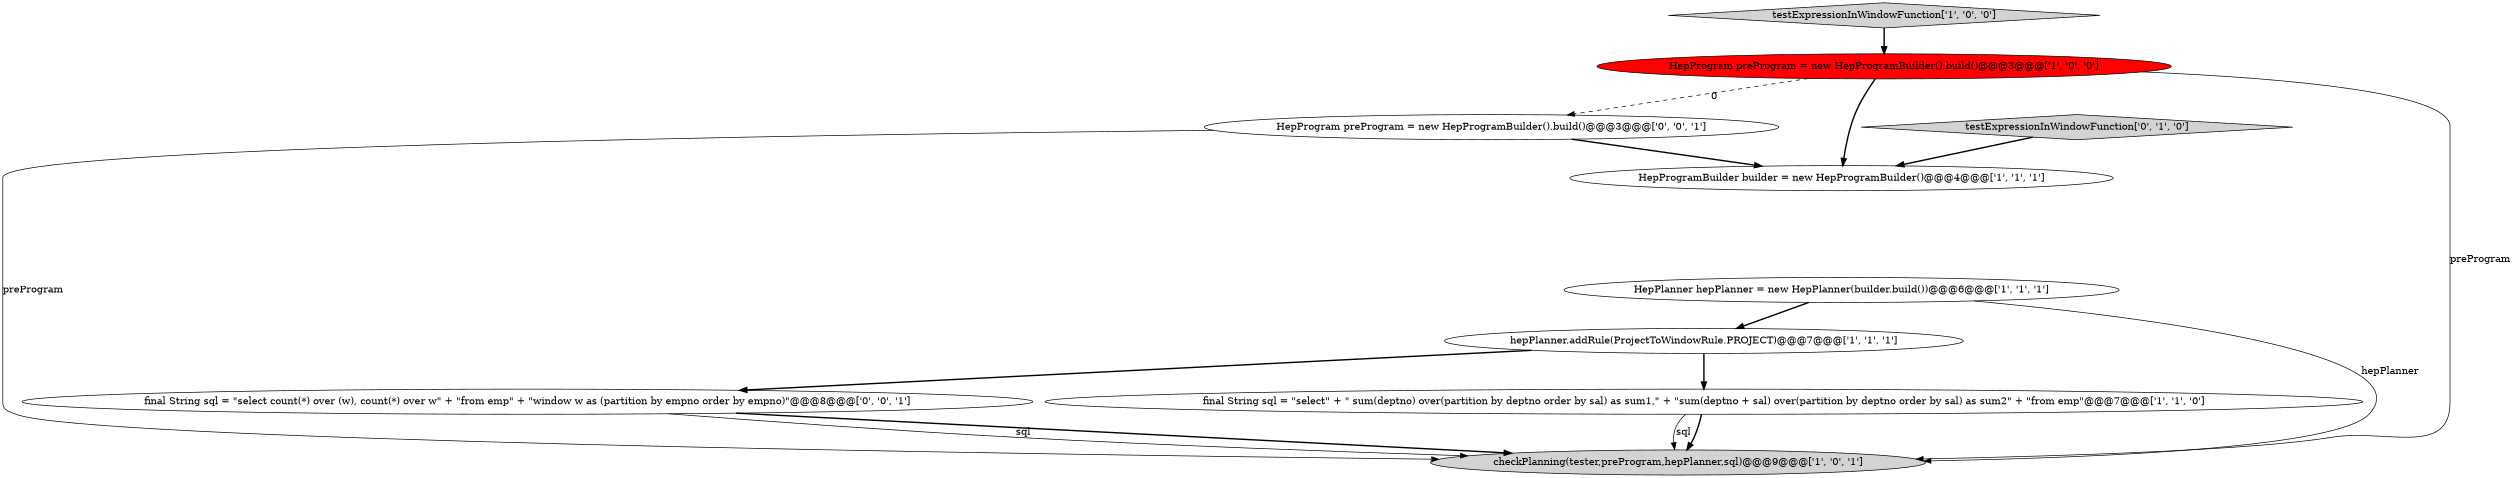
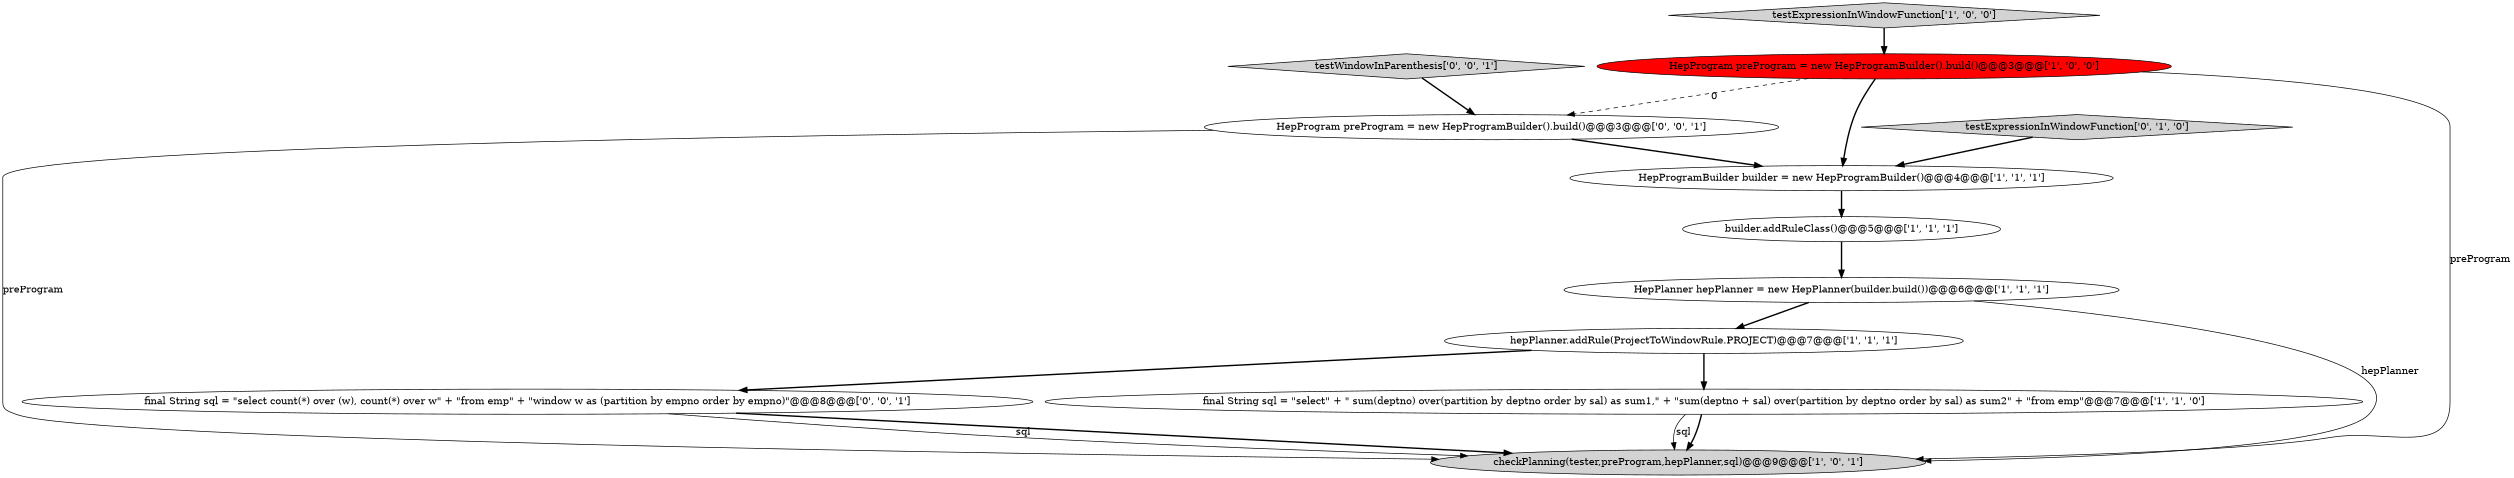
node "testWindowInParenthesis['0', '0', '1']": added
node "builder.addRuleClass()@@@5@@@['1', '1', '1']": added
